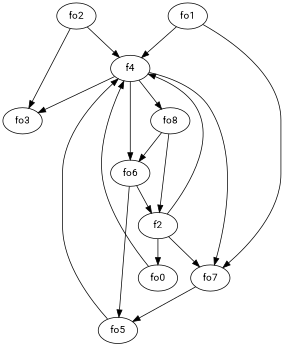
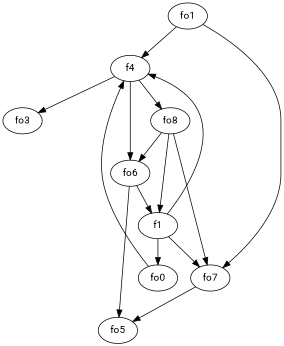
node "fo2": removed
edge "f4" -> "fo7": now "fo8" -> "fo7"
edge "fo5" -> "f4": removed
node "f2": label "f2" -> "f1"
